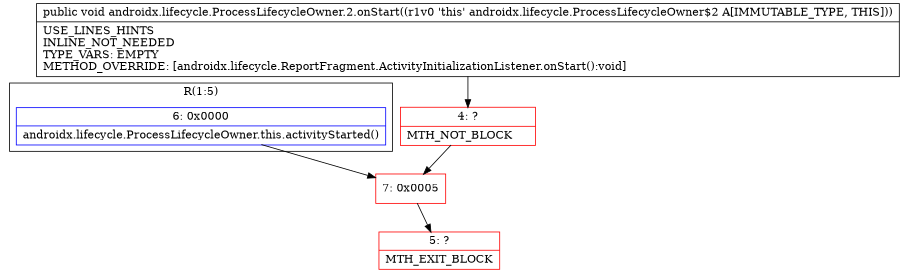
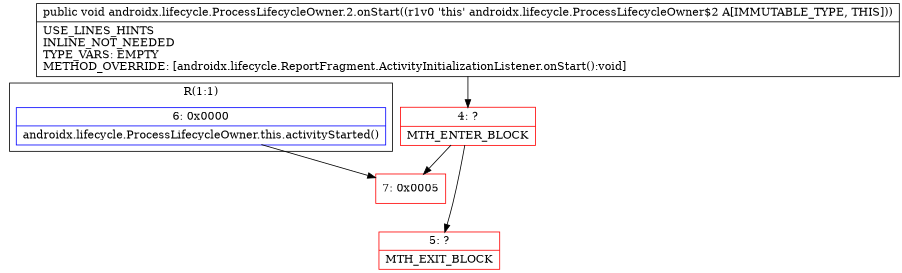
cluster "R(1:5)": label "R(1:5)" -> "R(1:1)"
node "4: ?": text "MTH_NOT_BLOCK" -> "MTH_ENTER_BLOCK"
edge "7: 0x0005" -> "5: ?": now "4: ?" -> "5: ?"
